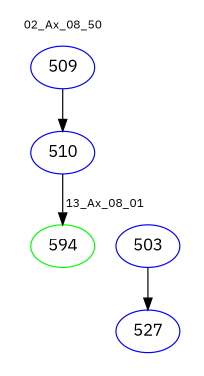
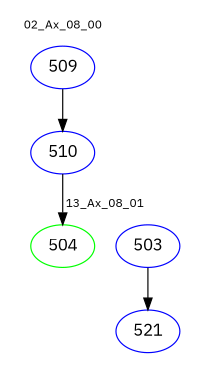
cluster "02_Ax_08_50": label "02_Ax_08_50" -> "02_Ax_08_00"
node "594": label "594" -> "504"
node "527": label "527" -> "521"
